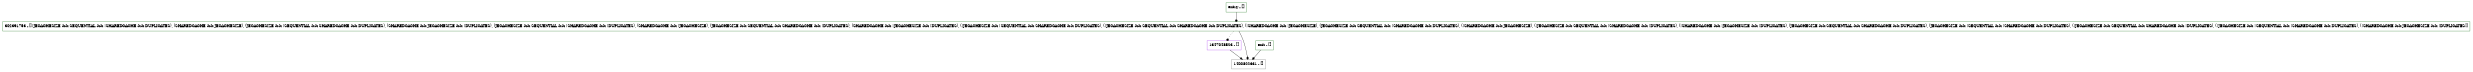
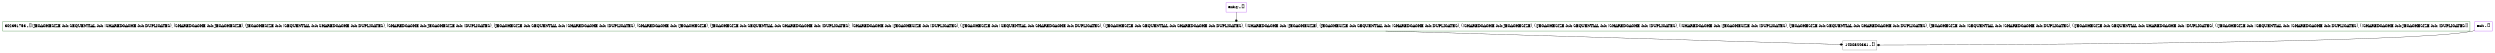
node "entry - []": color darkgreen -> purple
node "1347048523 - []": removed
node "exit - []": color darkgreen -> purple
